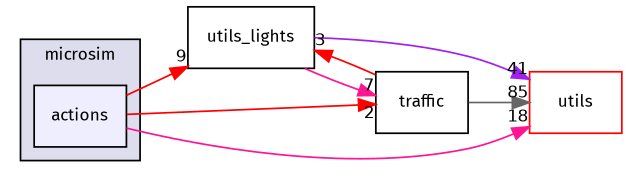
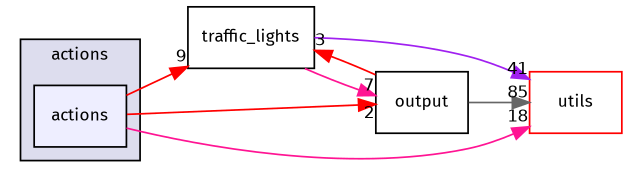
node "utils_lights": label "utils_lights" -> "traffic_lights"
cluster "microsim": label "microsim" -> "actions"
node "traffic": label "traffic" -> "output"
